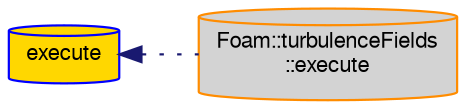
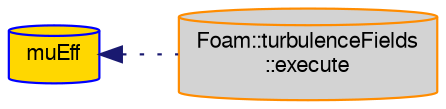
node "execute": label "execute" -> "muEff"
